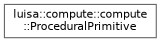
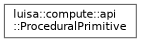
node "luisa::compute::compute ::ProceduralPrimitive": label "luisa::compute::compute ::ProceduralPrimitive" -> "luisa::compute::api ::ProceduralPrimitive"
